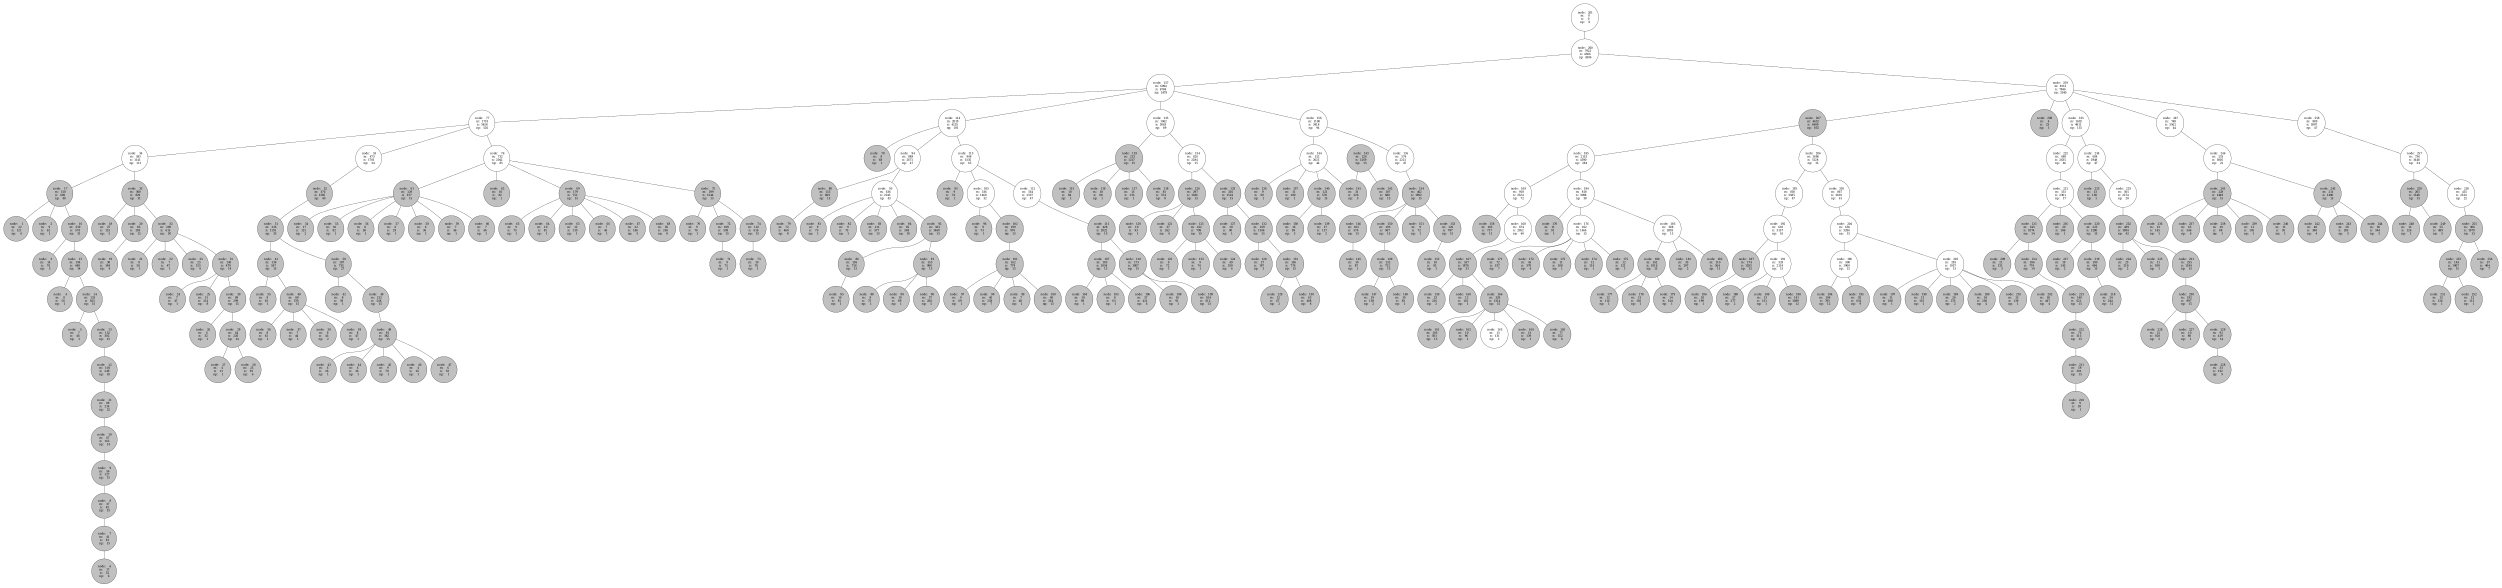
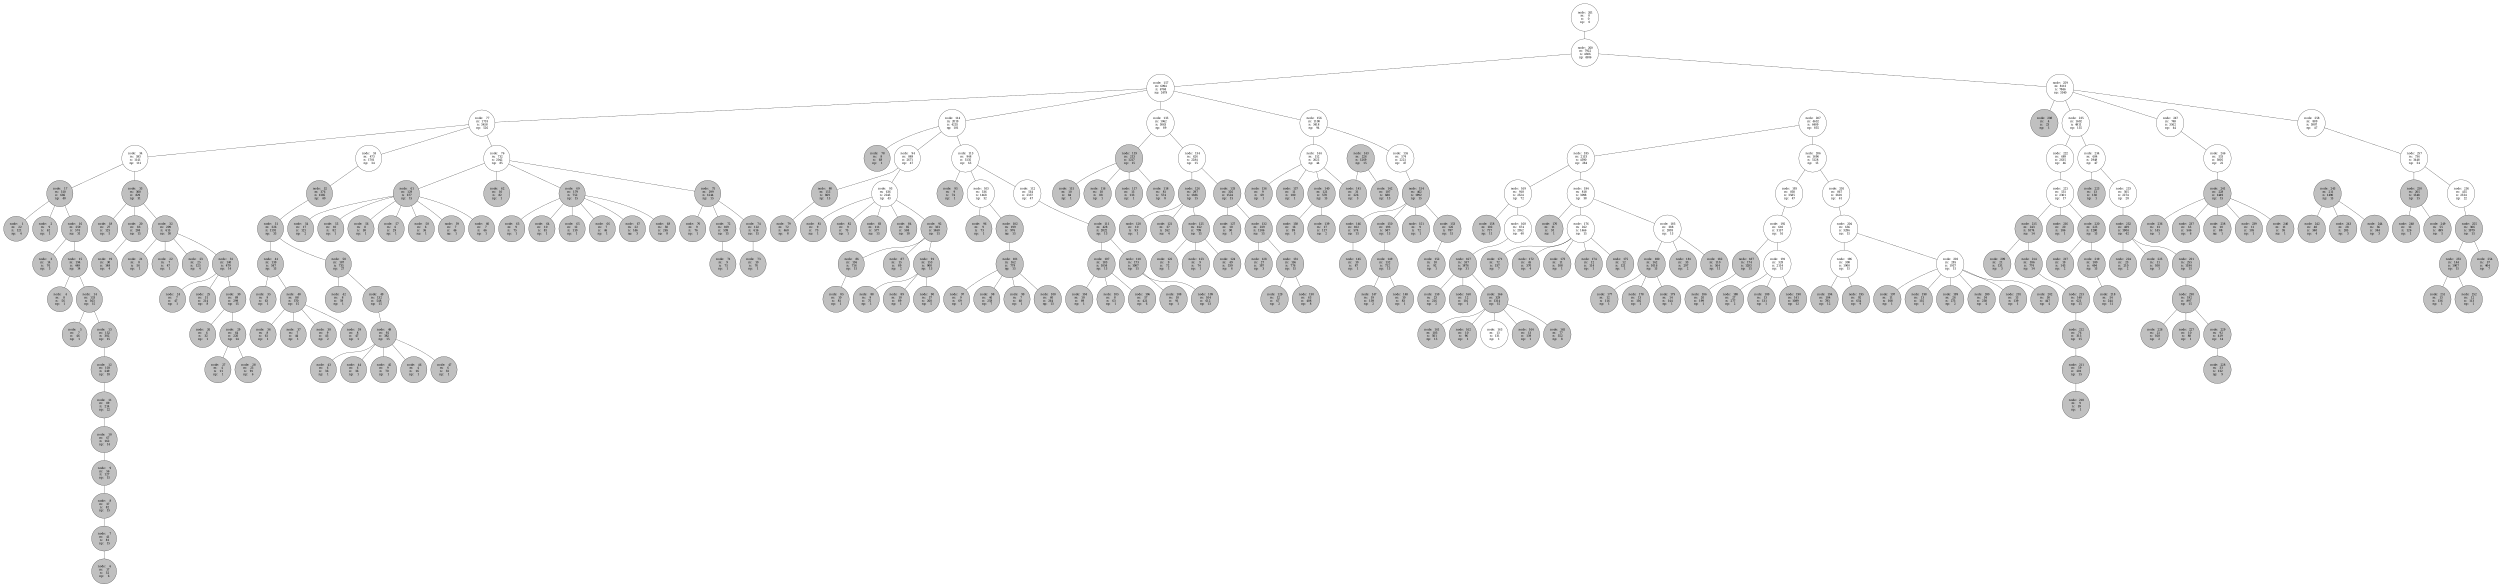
edge "node:   259 m:  8113 n:  7846 np:  3540" -- "node:   207 m:  4632 n:  6409 np:   855": removed
node "node:   207 m:  4632 n:  6409 np:   855": fillcolor gray -> white
edge "node:   246 m:   553 n:  3005 np:    22" -- "node:   245 m:   211 n:  1490 np:    15": removed
node "node:    87 m:    15 n:    89 np:     2": added
